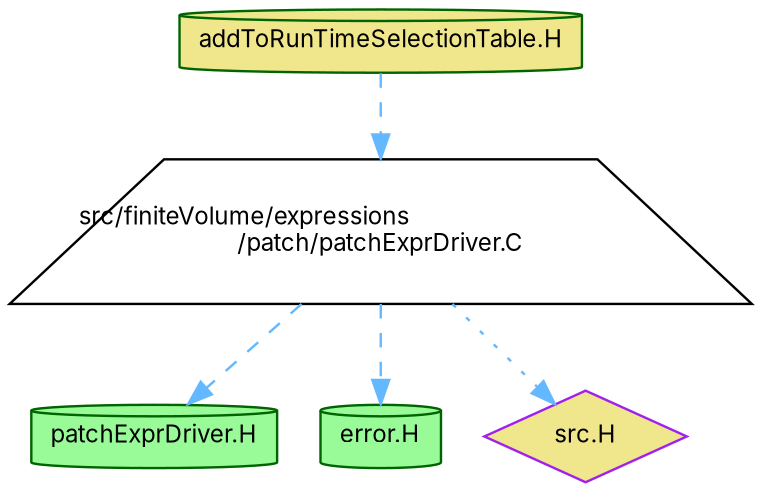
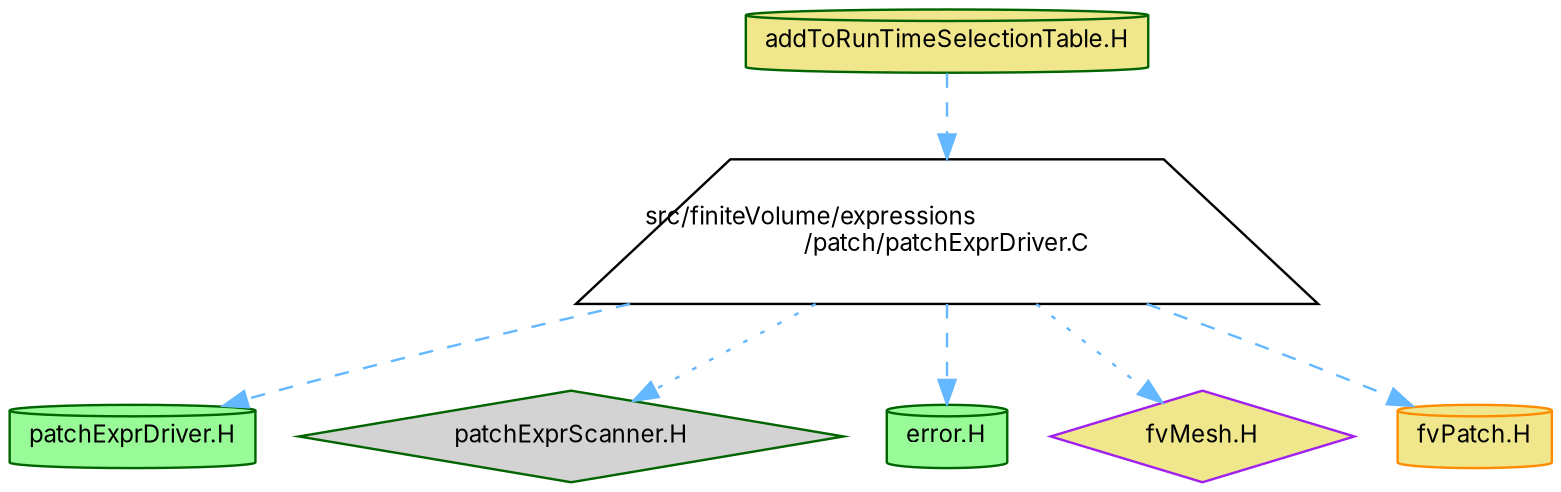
node "patchExprScanner.H": added
node "src.H": label "src.H" -> "fvMesh.H"
node "fvPatch.H": added
